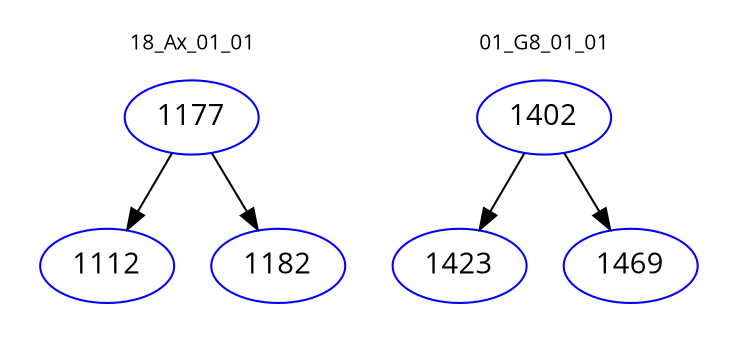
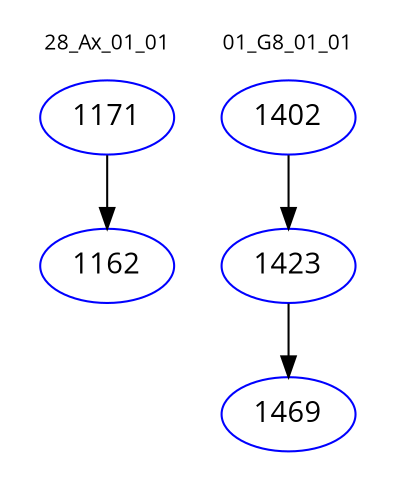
cluster "18_Ax_01_01": label "18_Ax_01_01" -> "28_Ax_01_01"
node "1177": label "1177" -> "1171"
edge "1402" -> "1469": now "1423" -> "1469"
node "1112": label "1112" -> "1162"
node "1182": removed
